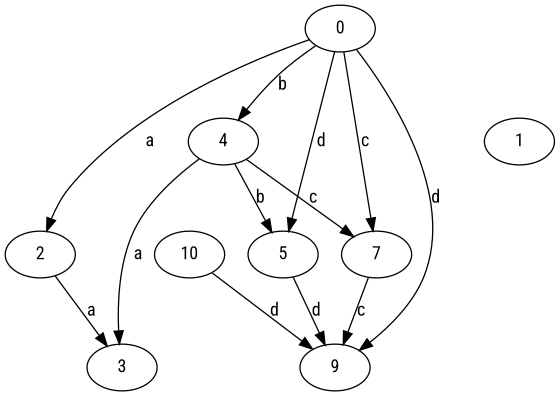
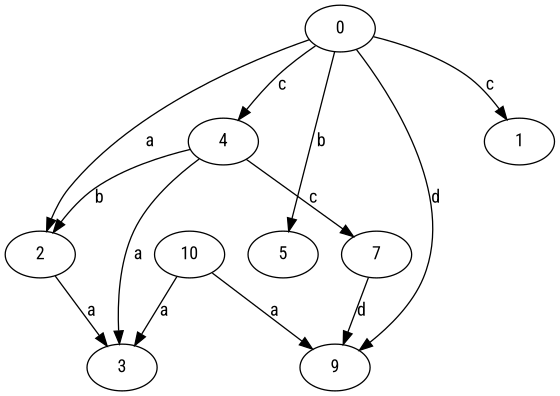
edge "0" -> "4": label "b" -> "c"
edge "0" -> "7": now "0" -> "1"
edge "0" -> "5": label "d" -> "b"
edge "4" -> "5": now "4" -> "2"
edge "10" -> "3": added, label "a"
edge "5" -> "9": removed, label "d"
edge "10" -> "9": label "d" -> "a"
edge "7" -> "9": label "c" -> "d"
